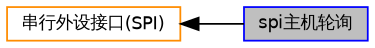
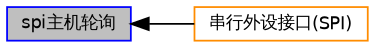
edge "spi主机轮询" -> "串行外设接口(SPI)": reversed
